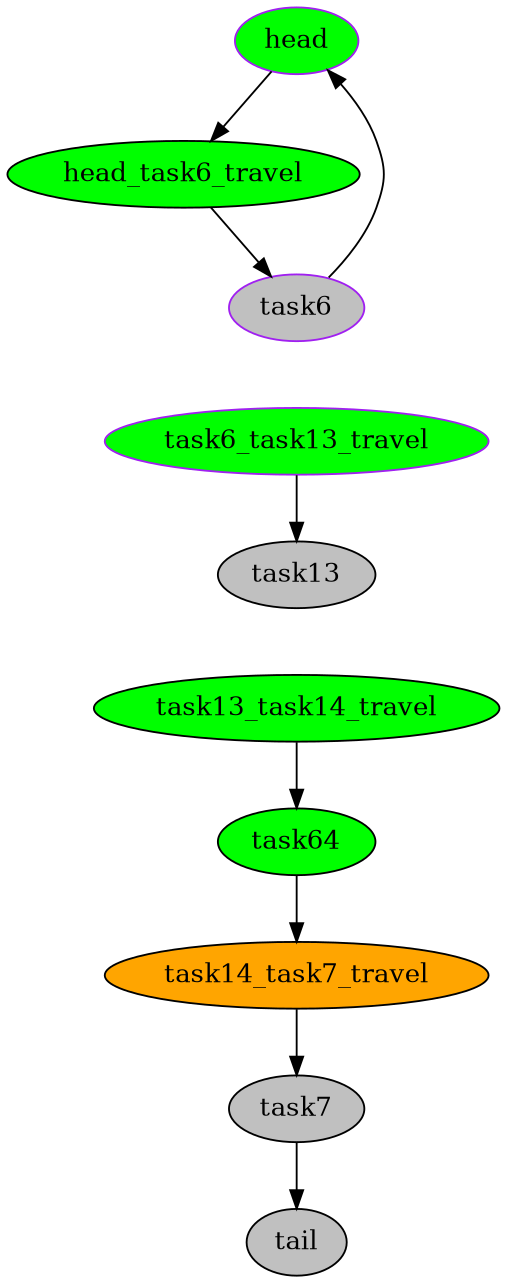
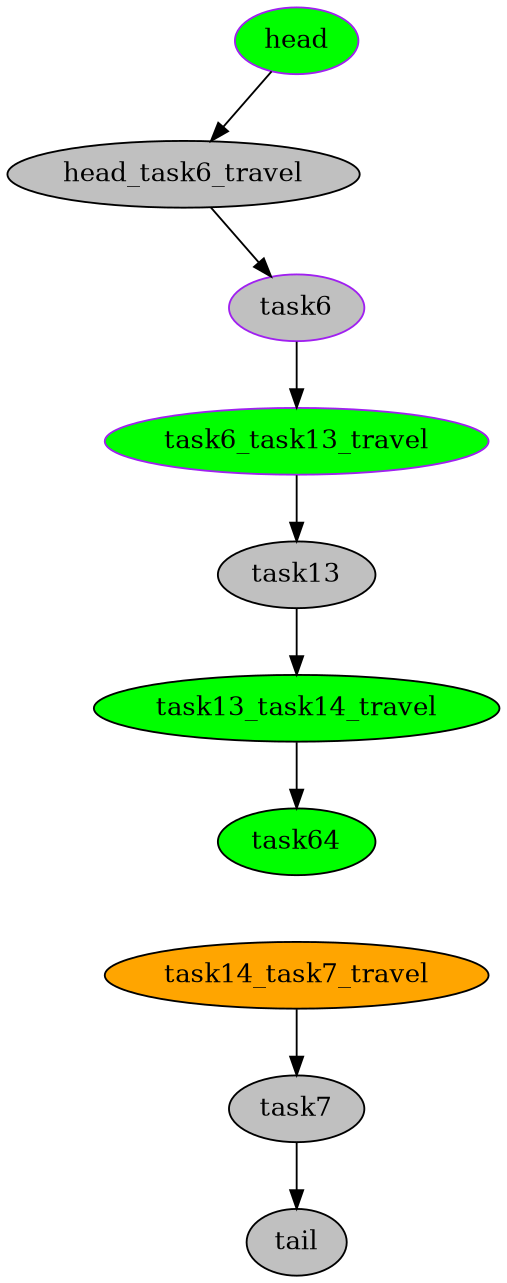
node "head_task6_travel": fillcolor green -> gray
edge "task6" -> "head": now "task6" -> "task6_task13_travel"
edge "task13" -> "task13_task14_travel": added
edge "task64" -> "task14_task7_travel": removed
